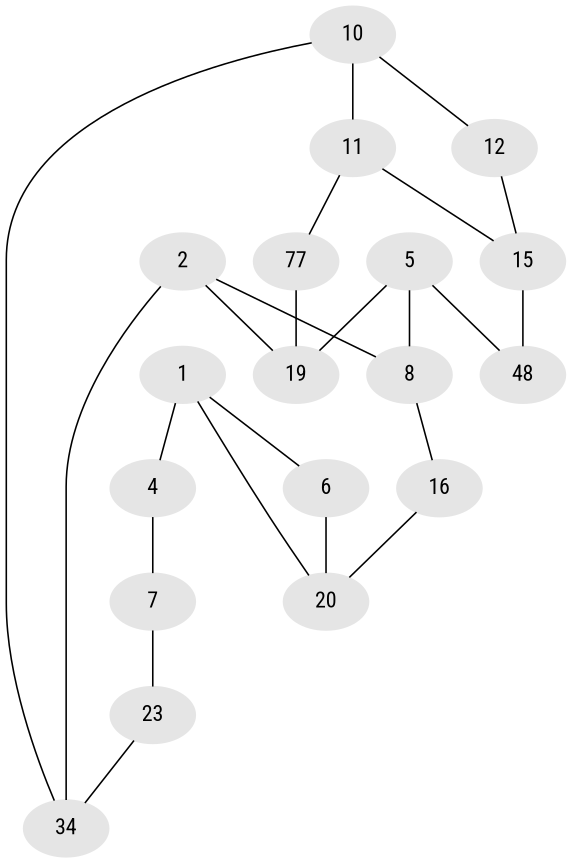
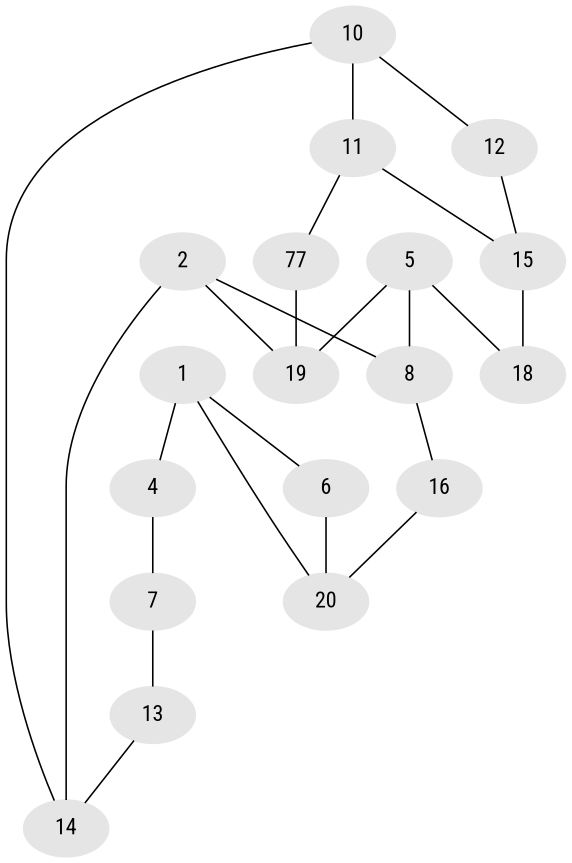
node "48": label "48" -> "18"
node "23": label "23" -> "13"
node "34": label "34" -> "14"
